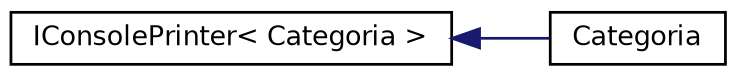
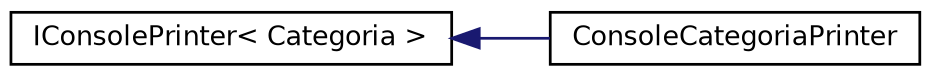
node "Categoria": label "Categoria" -> "ConsoleCategoriaPrinter"
